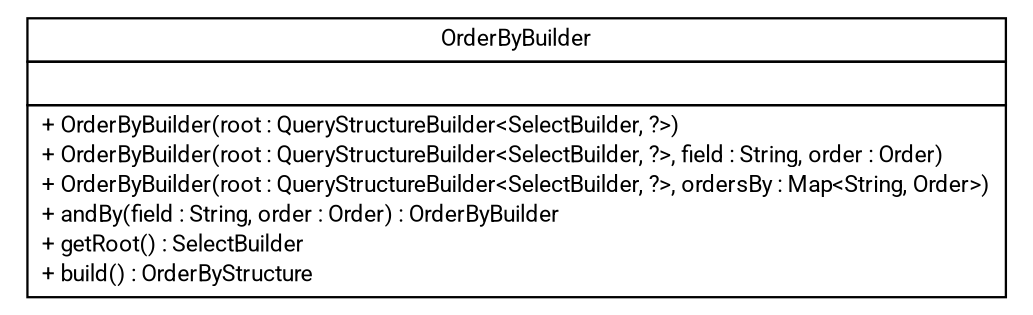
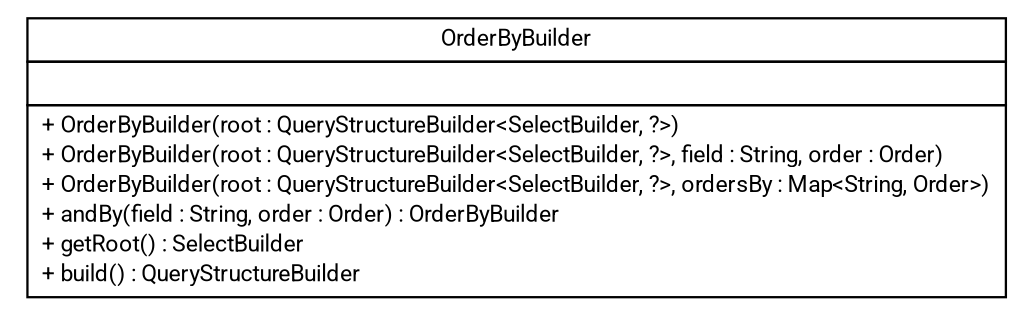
node "OrderByBuilder": text "+ build() : OrderByStructure" -> "+ build() : QueryStructureBuilder"
